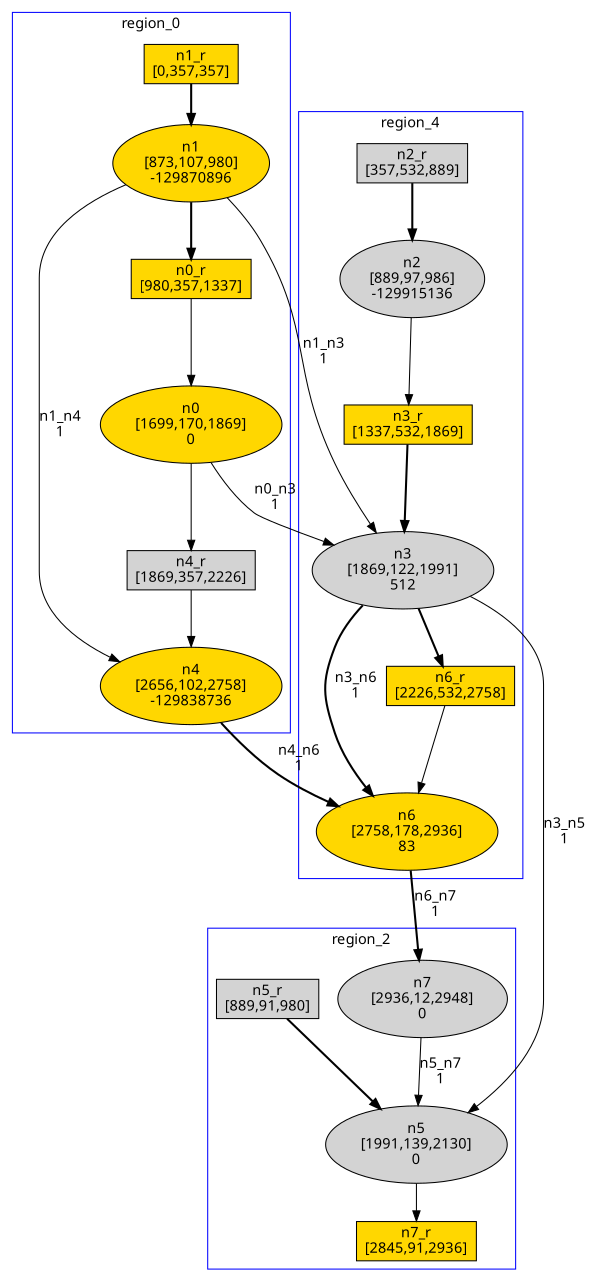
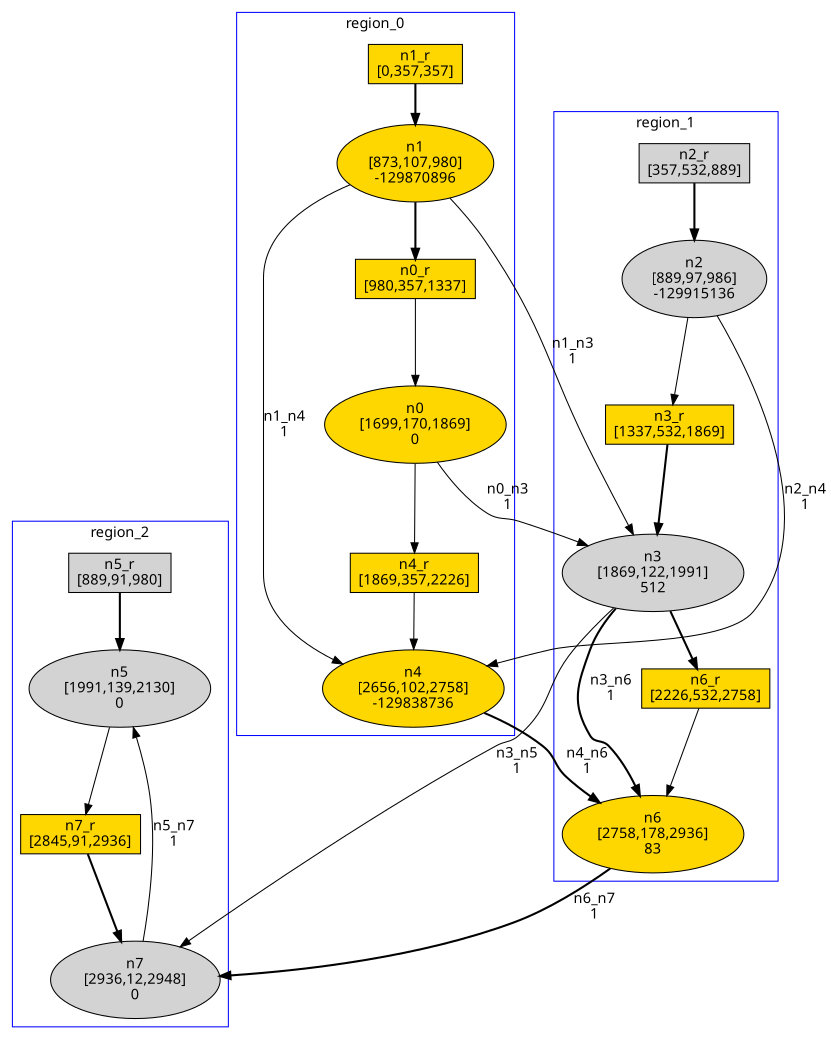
cluster "region_4": label "region_4" -> "region_1"
node "n4_r [1869,357,2226]": fillcolor lightgrey -> gold
edge "n2 [889,97,986] -129915136" -> "n4 [2656,102,2758] -129838736": added, label "n2_n4 1"
edge "n3 [1869,122,1991] 512" -> "n5 [1991,139,2130] 0": now "n3 [1869,122,1991] 512" -> "n7 [2936,12,2948] 0"
edge "n7_r [2845,91,2936]" -> "n7 [2936,12,2948] 0": added
